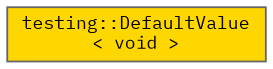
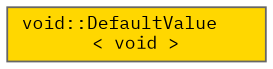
node "testing::DefaultValue < void >": label "testing::DefaultValue < void >" -> "void::DefaultValue < void >"
